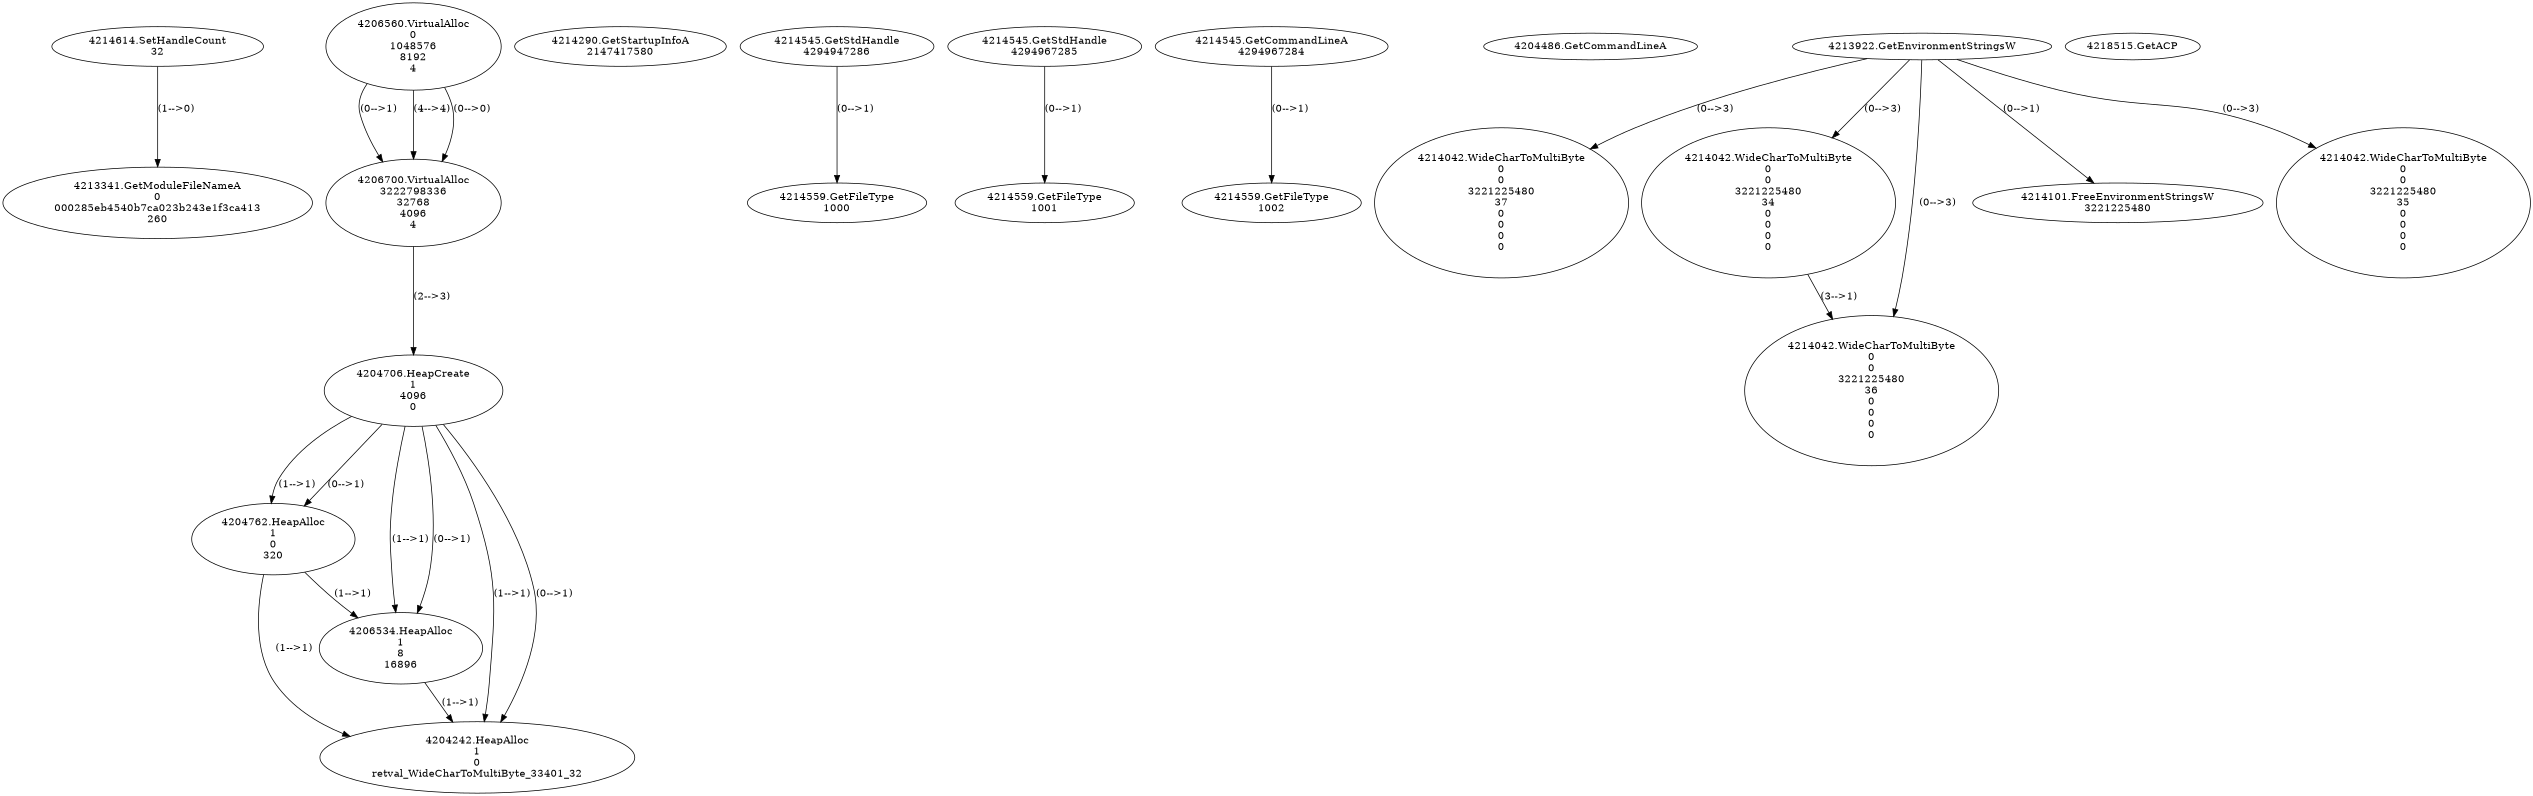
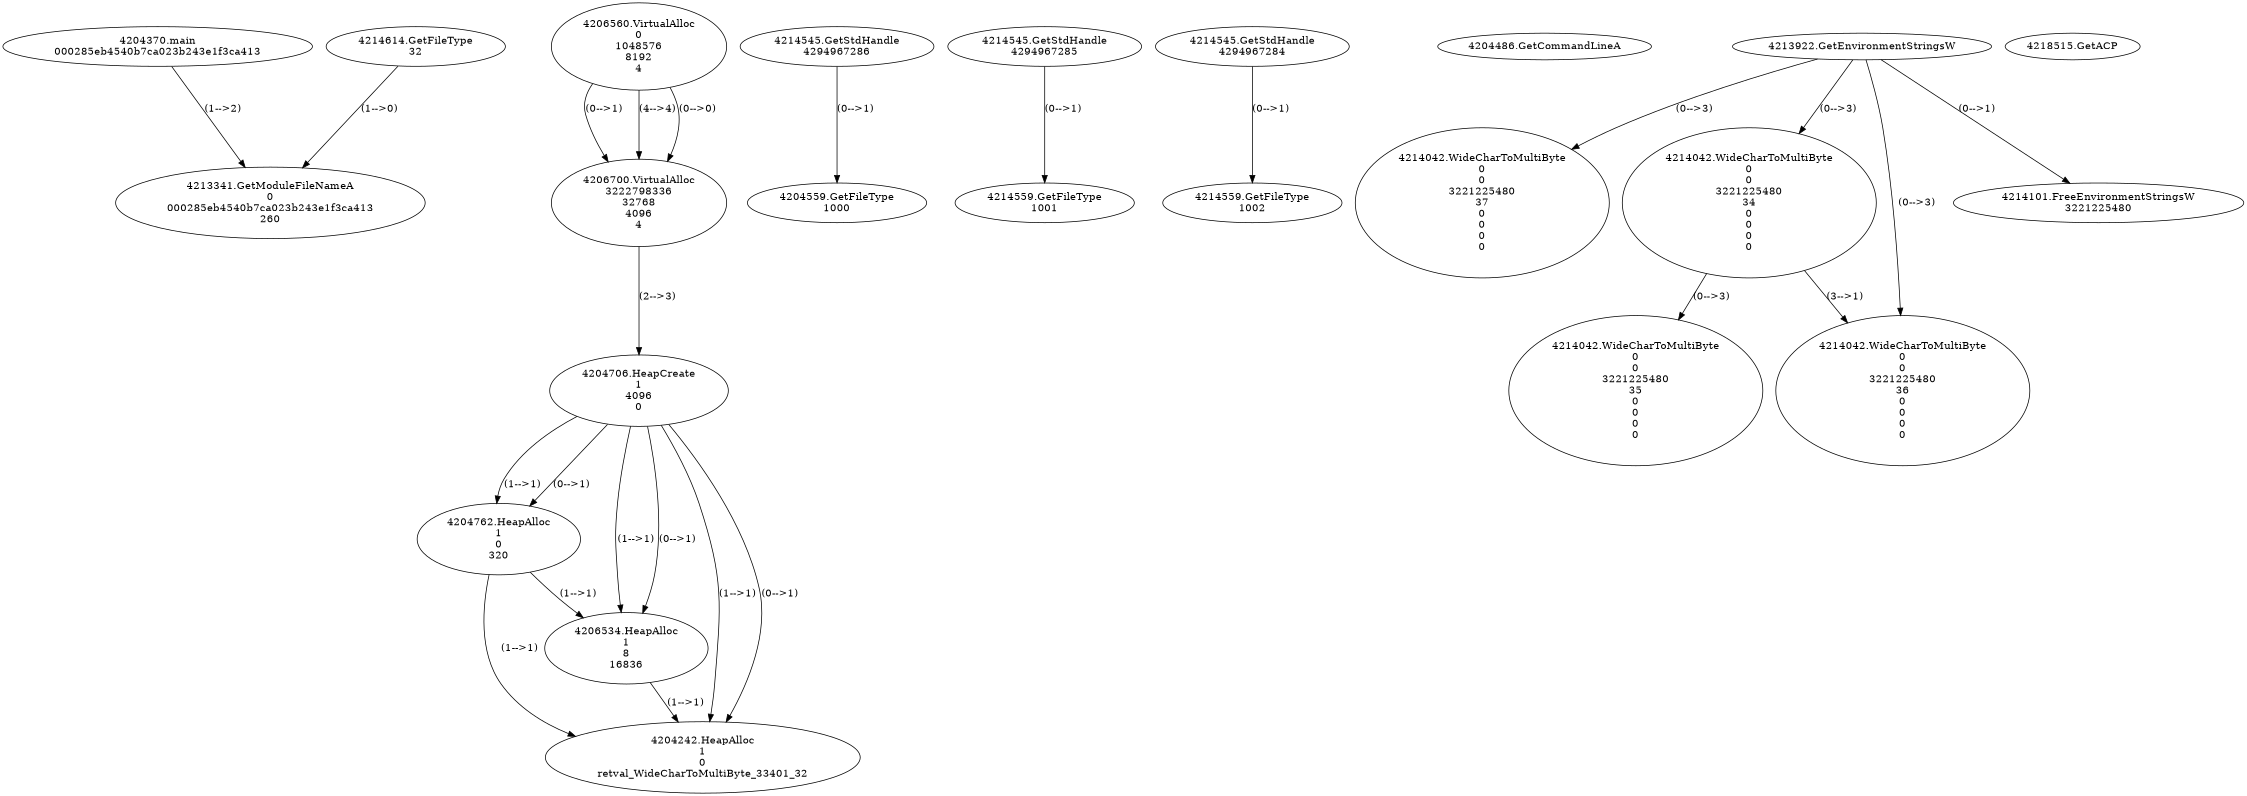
node "4214614.SetHandleCount 32": label "4214614.SetHandleCount 32" -> "4214614.GetFileType 32"
node "4204370.main 000285eb4540b7ca023b243e1f3ca413": added
node "4214290.GetStartupInfoA 2147417580": removed
node "4214545.GetStdHandle 4294947286": label "4214545.GetStdHandle 4294947286" -> "4214545.GetStdHandle 4294967286"
node "4214545.GetCommandLineA 4294967284": label "4214545.GetCommandLineA 4294967284" -> "4214545.GetStdHandle 4294967284"
edge "4213922.GetEnvironmentStringsW" -> "4214042.WideCharToMultiByte 0 0 3221225480 35 0 0 0 0": now "4214042.WideCharToMultiByte 0 0 3221225480 34 0 0 0 0" -> "4214042.WideCharToMultiByte 0 0 3221225480 35 0 0 0 0"
node "4214559.GetFileType 1000": label "4214559.GetFileType 1000" -> "4204559.GetFileType 1000"
node "4206534.HeapAlloc 1 8 16896": label "4206534.HeapAlloc 1 8 16896" -> "4206534.HeapAlloc 1 8 16836"
